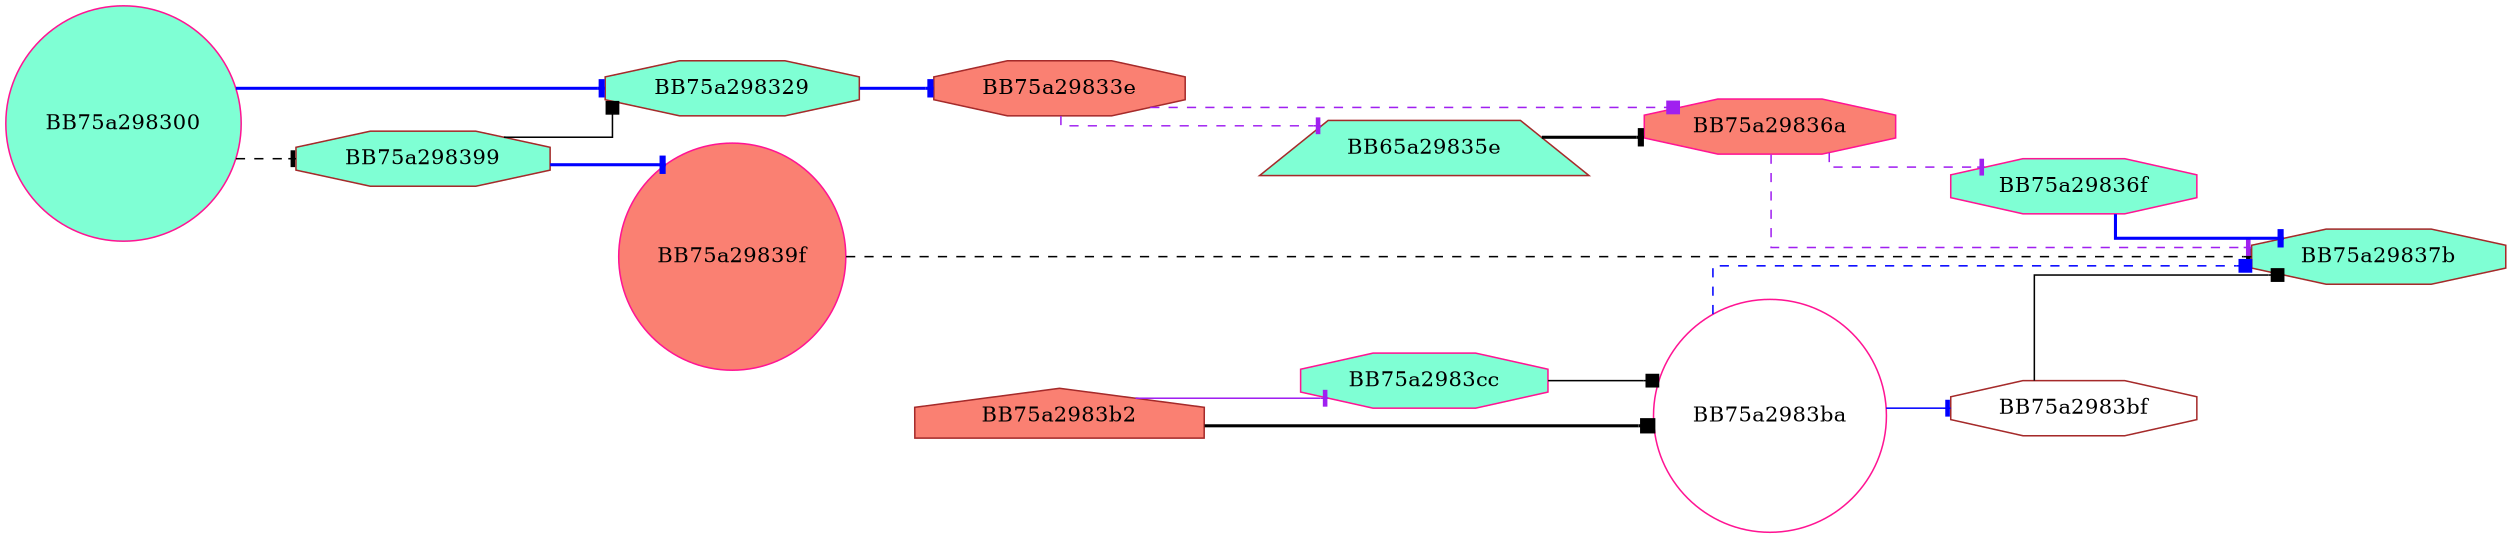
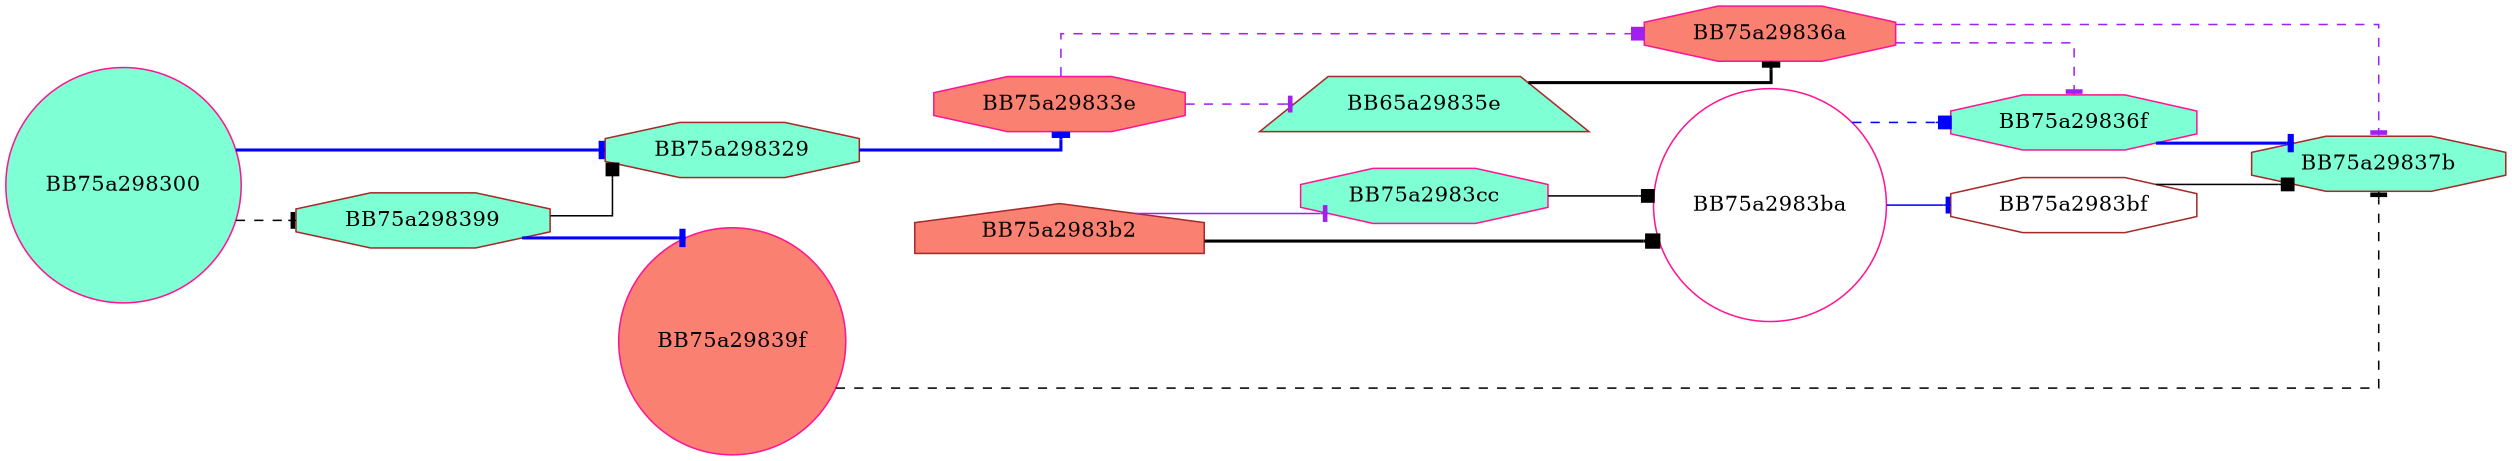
node "BB75a29833e": color brown -> deeppink
edge "BB75a2983ba" -> "BB75a29837b": now "BB75a2983ba" -> "BB75a29836f"
